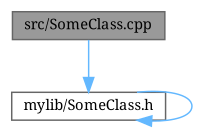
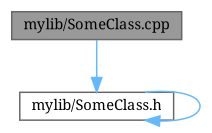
node "src/SomeClass.cpp": label "src/SomeClass.cpp" -> "mylib/SomeClass.cpp"
